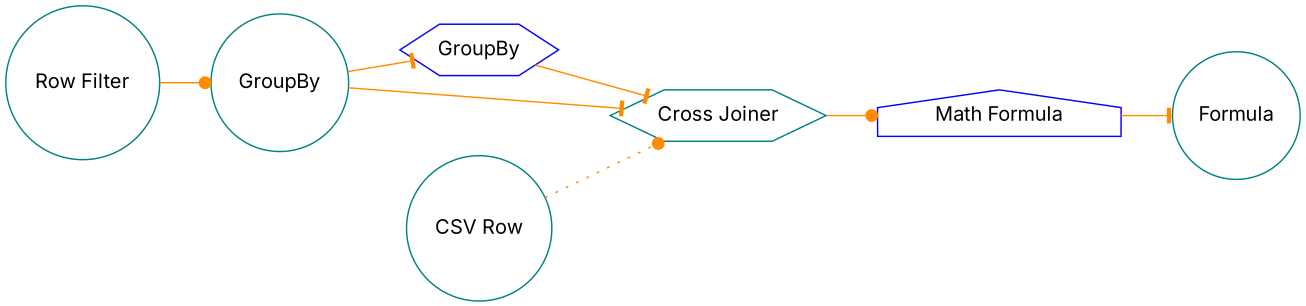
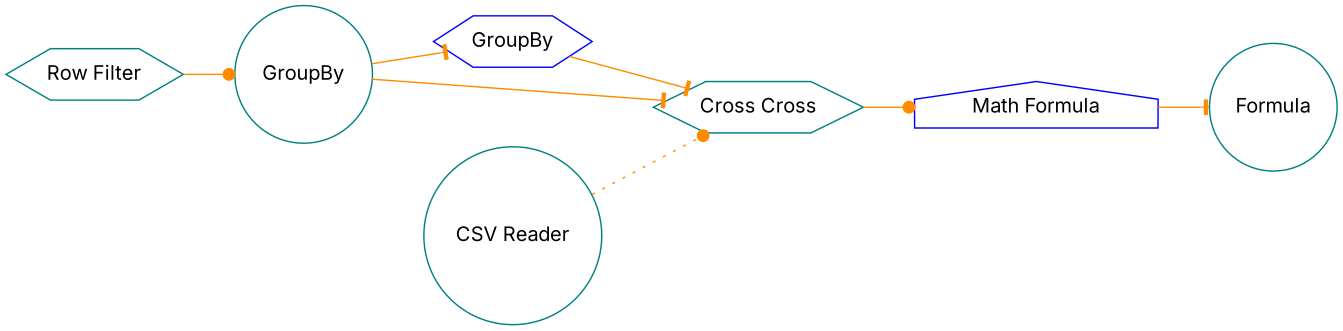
node "Row Filter": shape circle -> hexagon
node "Cross Joiner": label "Cross Joiner" -> "Cross Cross"
node "CSV Row": label "CSV Row" -> "CSV Reader"
